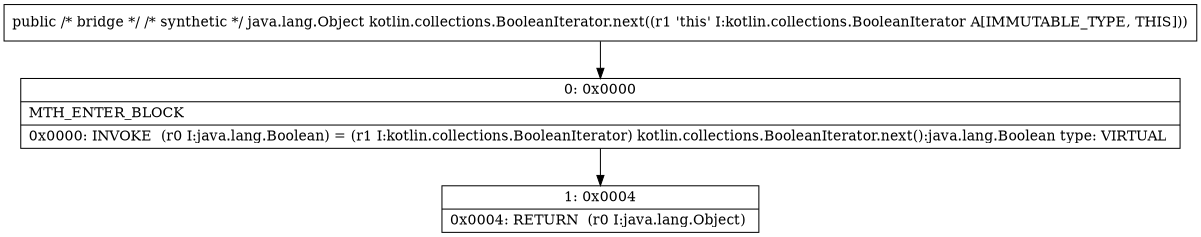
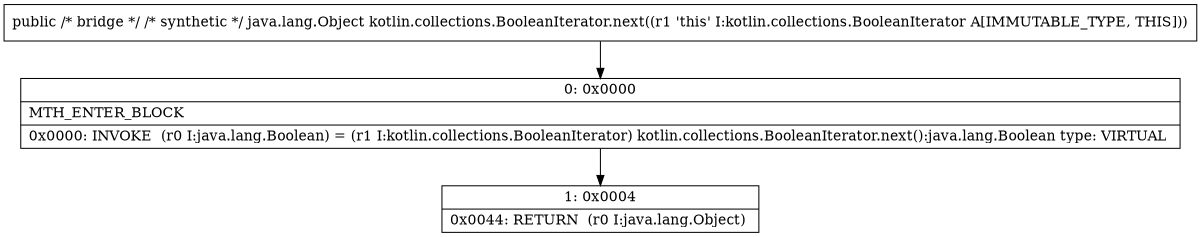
node "1: 0x0004": text "0x0004: RETURN  (r0 I:java.lang.Object)" -> "0x0044: RETURN  (r0 I:java.lang.Object)"
